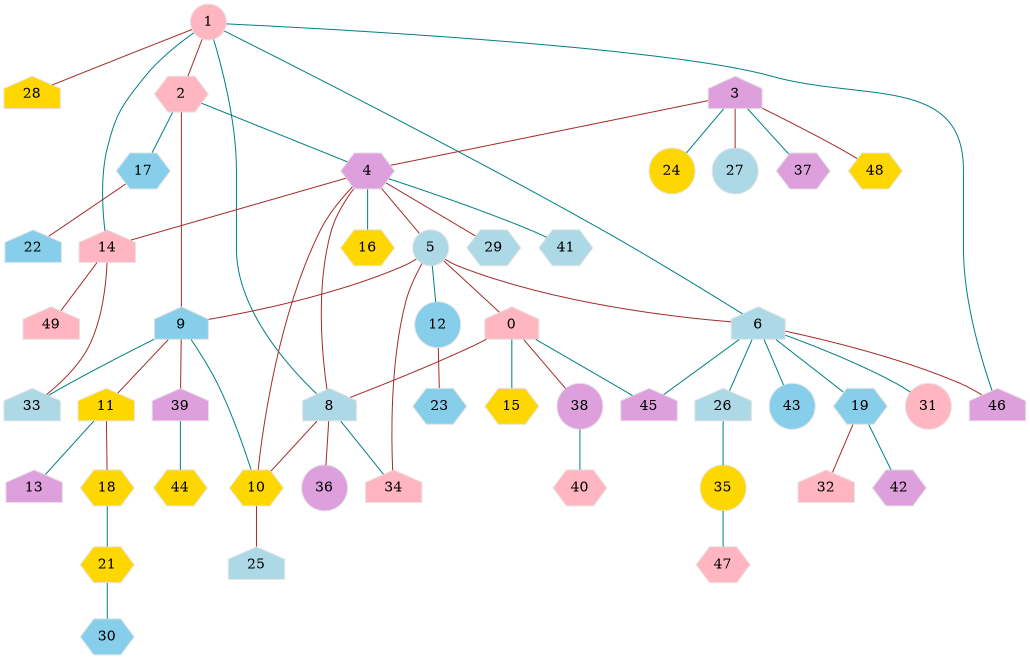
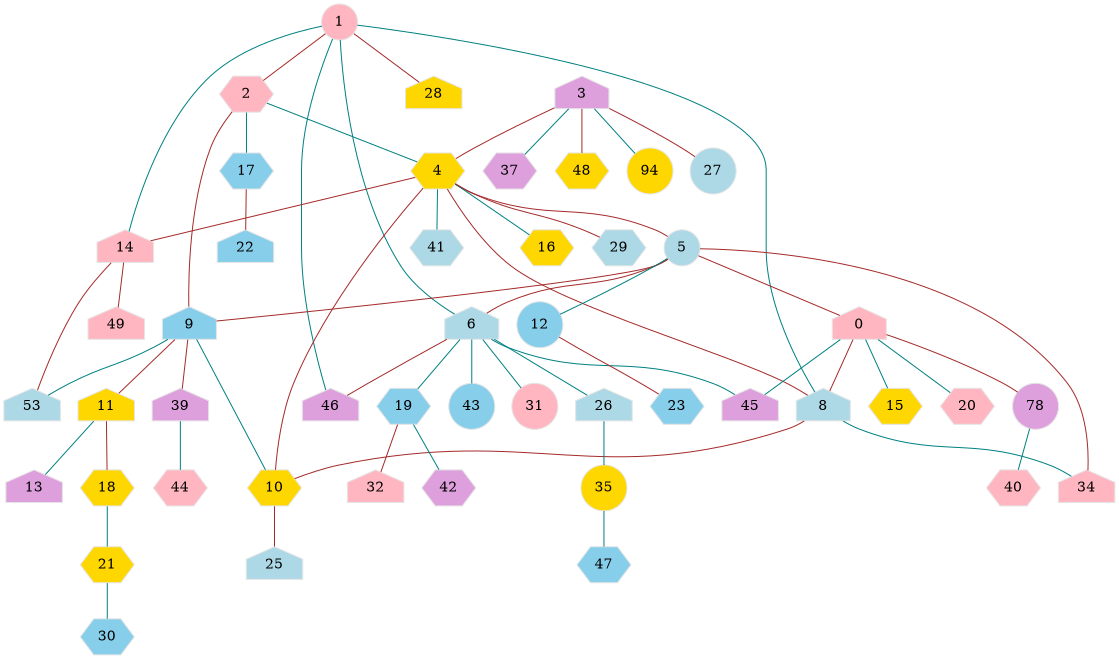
node "4": fillcolor plum -> gold
node "24": label "24" -> "94"
node "33": label "33" -> "53"
node "38": label "38" -> "78"
node "20": added
node "44": fillcolor gold -> lightpink
node "36": removed
node "47": fillcolor lightpink -> skyblue
